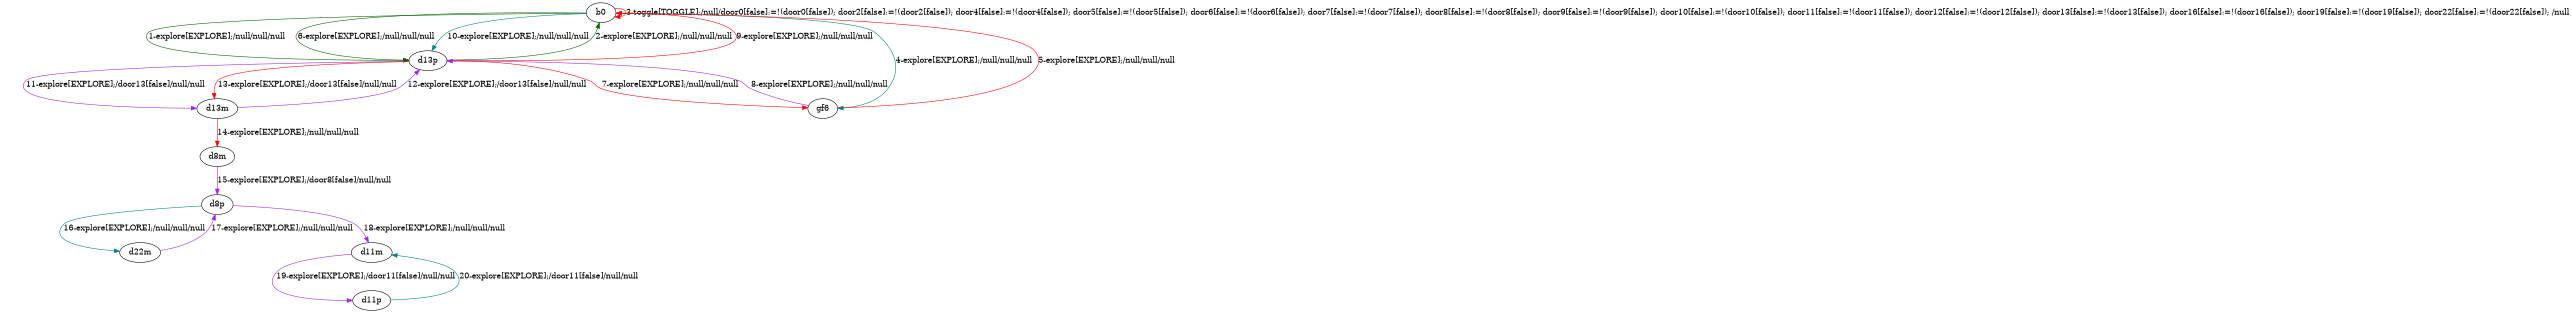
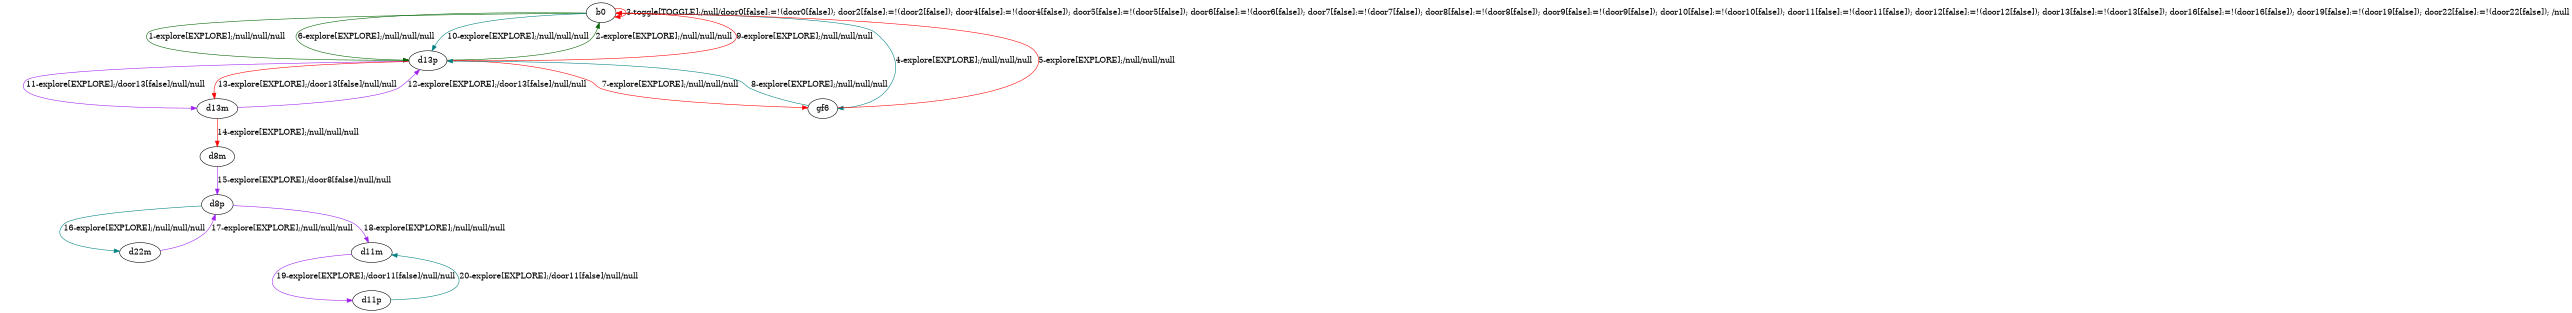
edge "gf6" -> "d13p": color purple -> teal
